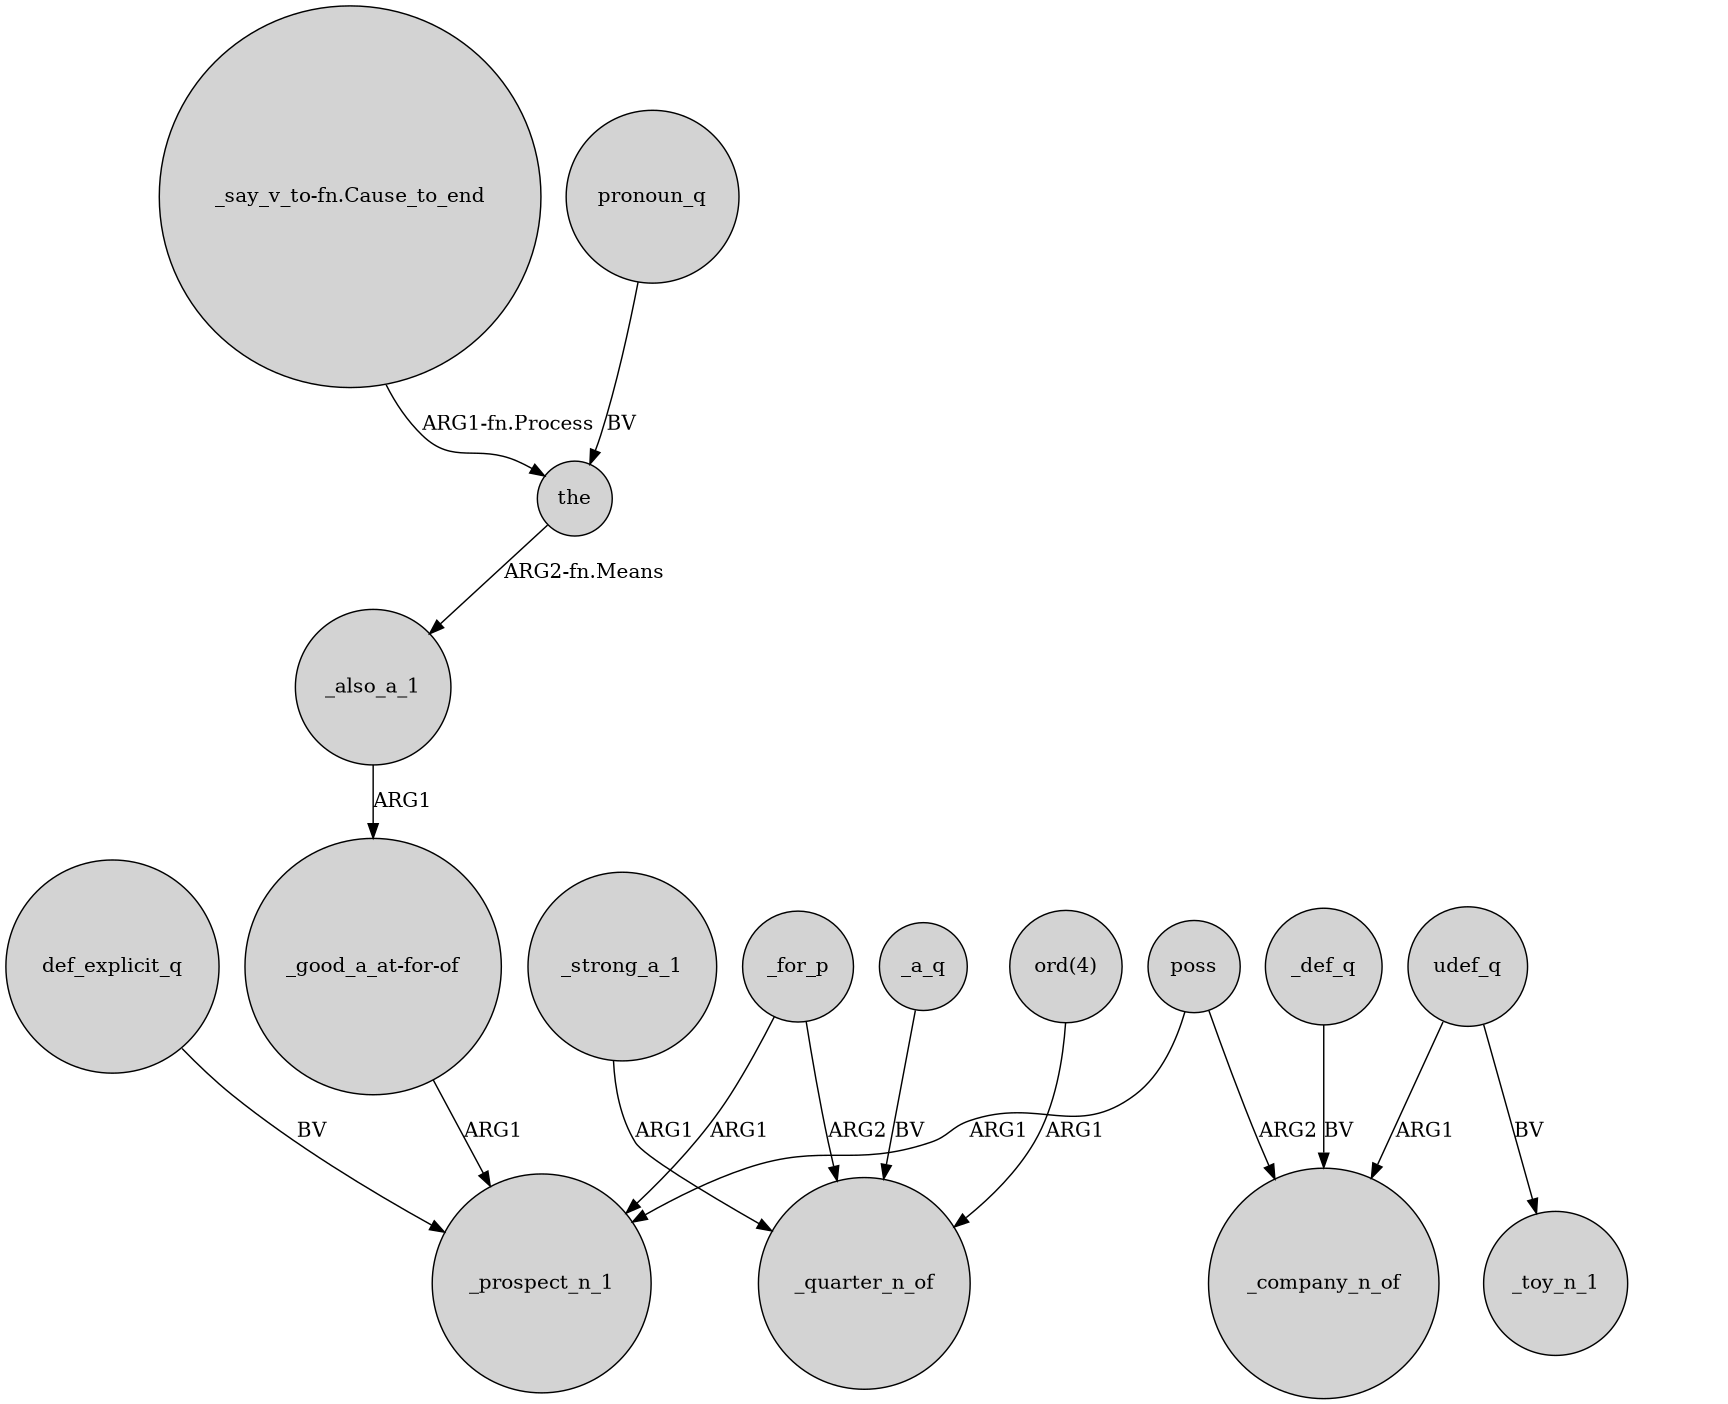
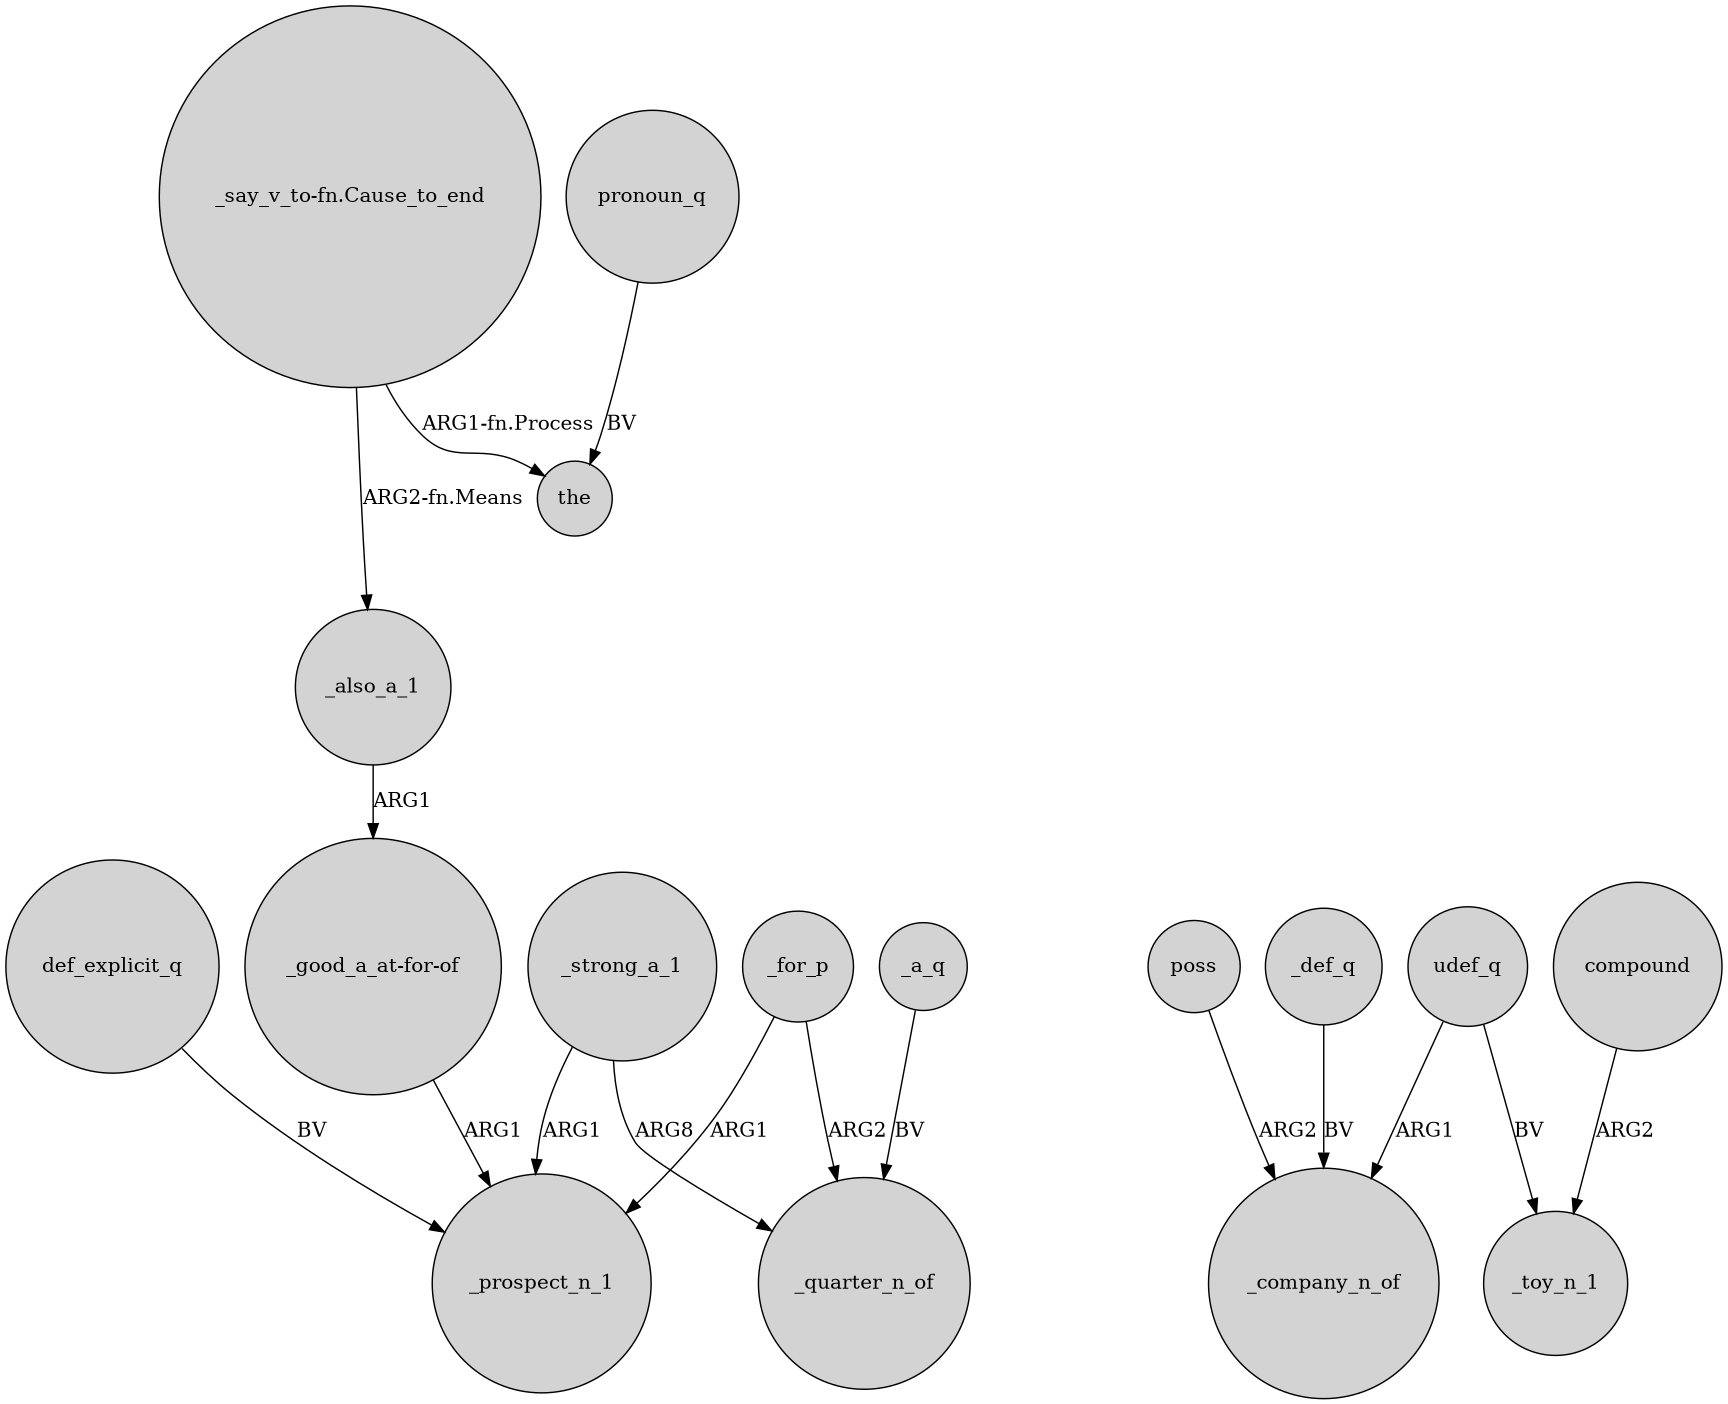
edge "the" -> "_also_a_1": now "_say_v_to-fn.Cause_to_end" -> "_also_a_1"
node "ord(4)": removed
node "compound": added
edge "_strong_a_1" -> "_quarter_n_of": label "ARG1" -> "ARG8"
edge "poss" -> "_prospect_n_1": now "_strong_a_1" -> "_prospect_n_1"
